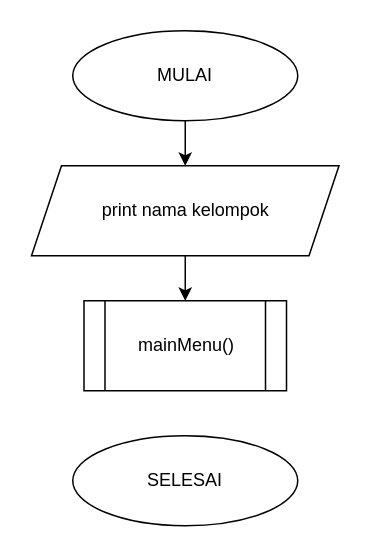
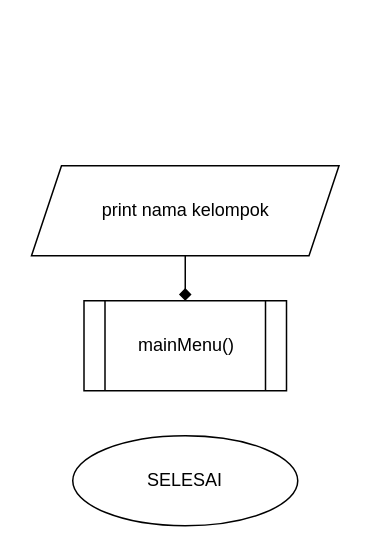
node "MULAI": removed
edge "MULAI" -> "print nama kelompok": removed
edge "print nama kelompok" -> "mainMenu()": arrowhead classic -> diamond
